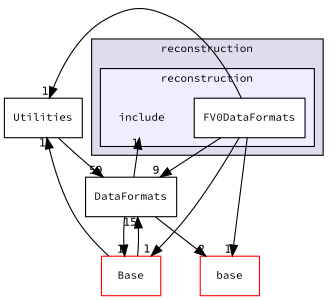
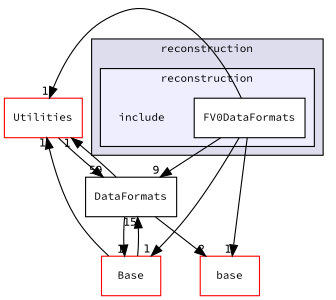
node "Utilities": color black -> red
edge "DataFormats" -> "include": now "DataFormats" -> "Utilities"
